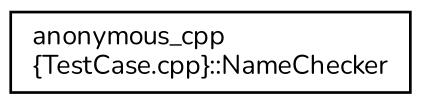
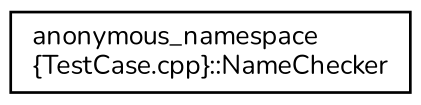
node "anonymous_cpp {TestCase.cpp}::NameChecker": label "anonymous_cpp {TestCase.cpp}::NameChecker" -> "anonymous_namespace {TestCase.cpp}::NameChecker"
